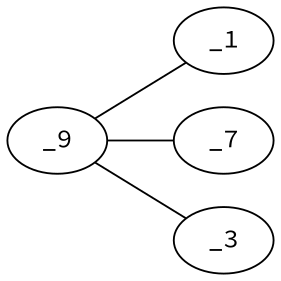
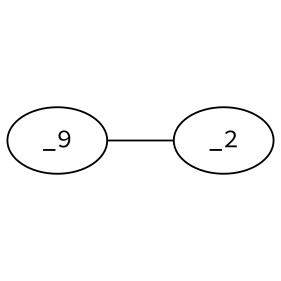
node "_1": removed
node "_7": label "_7" -> "_2"
node "_3": removed
